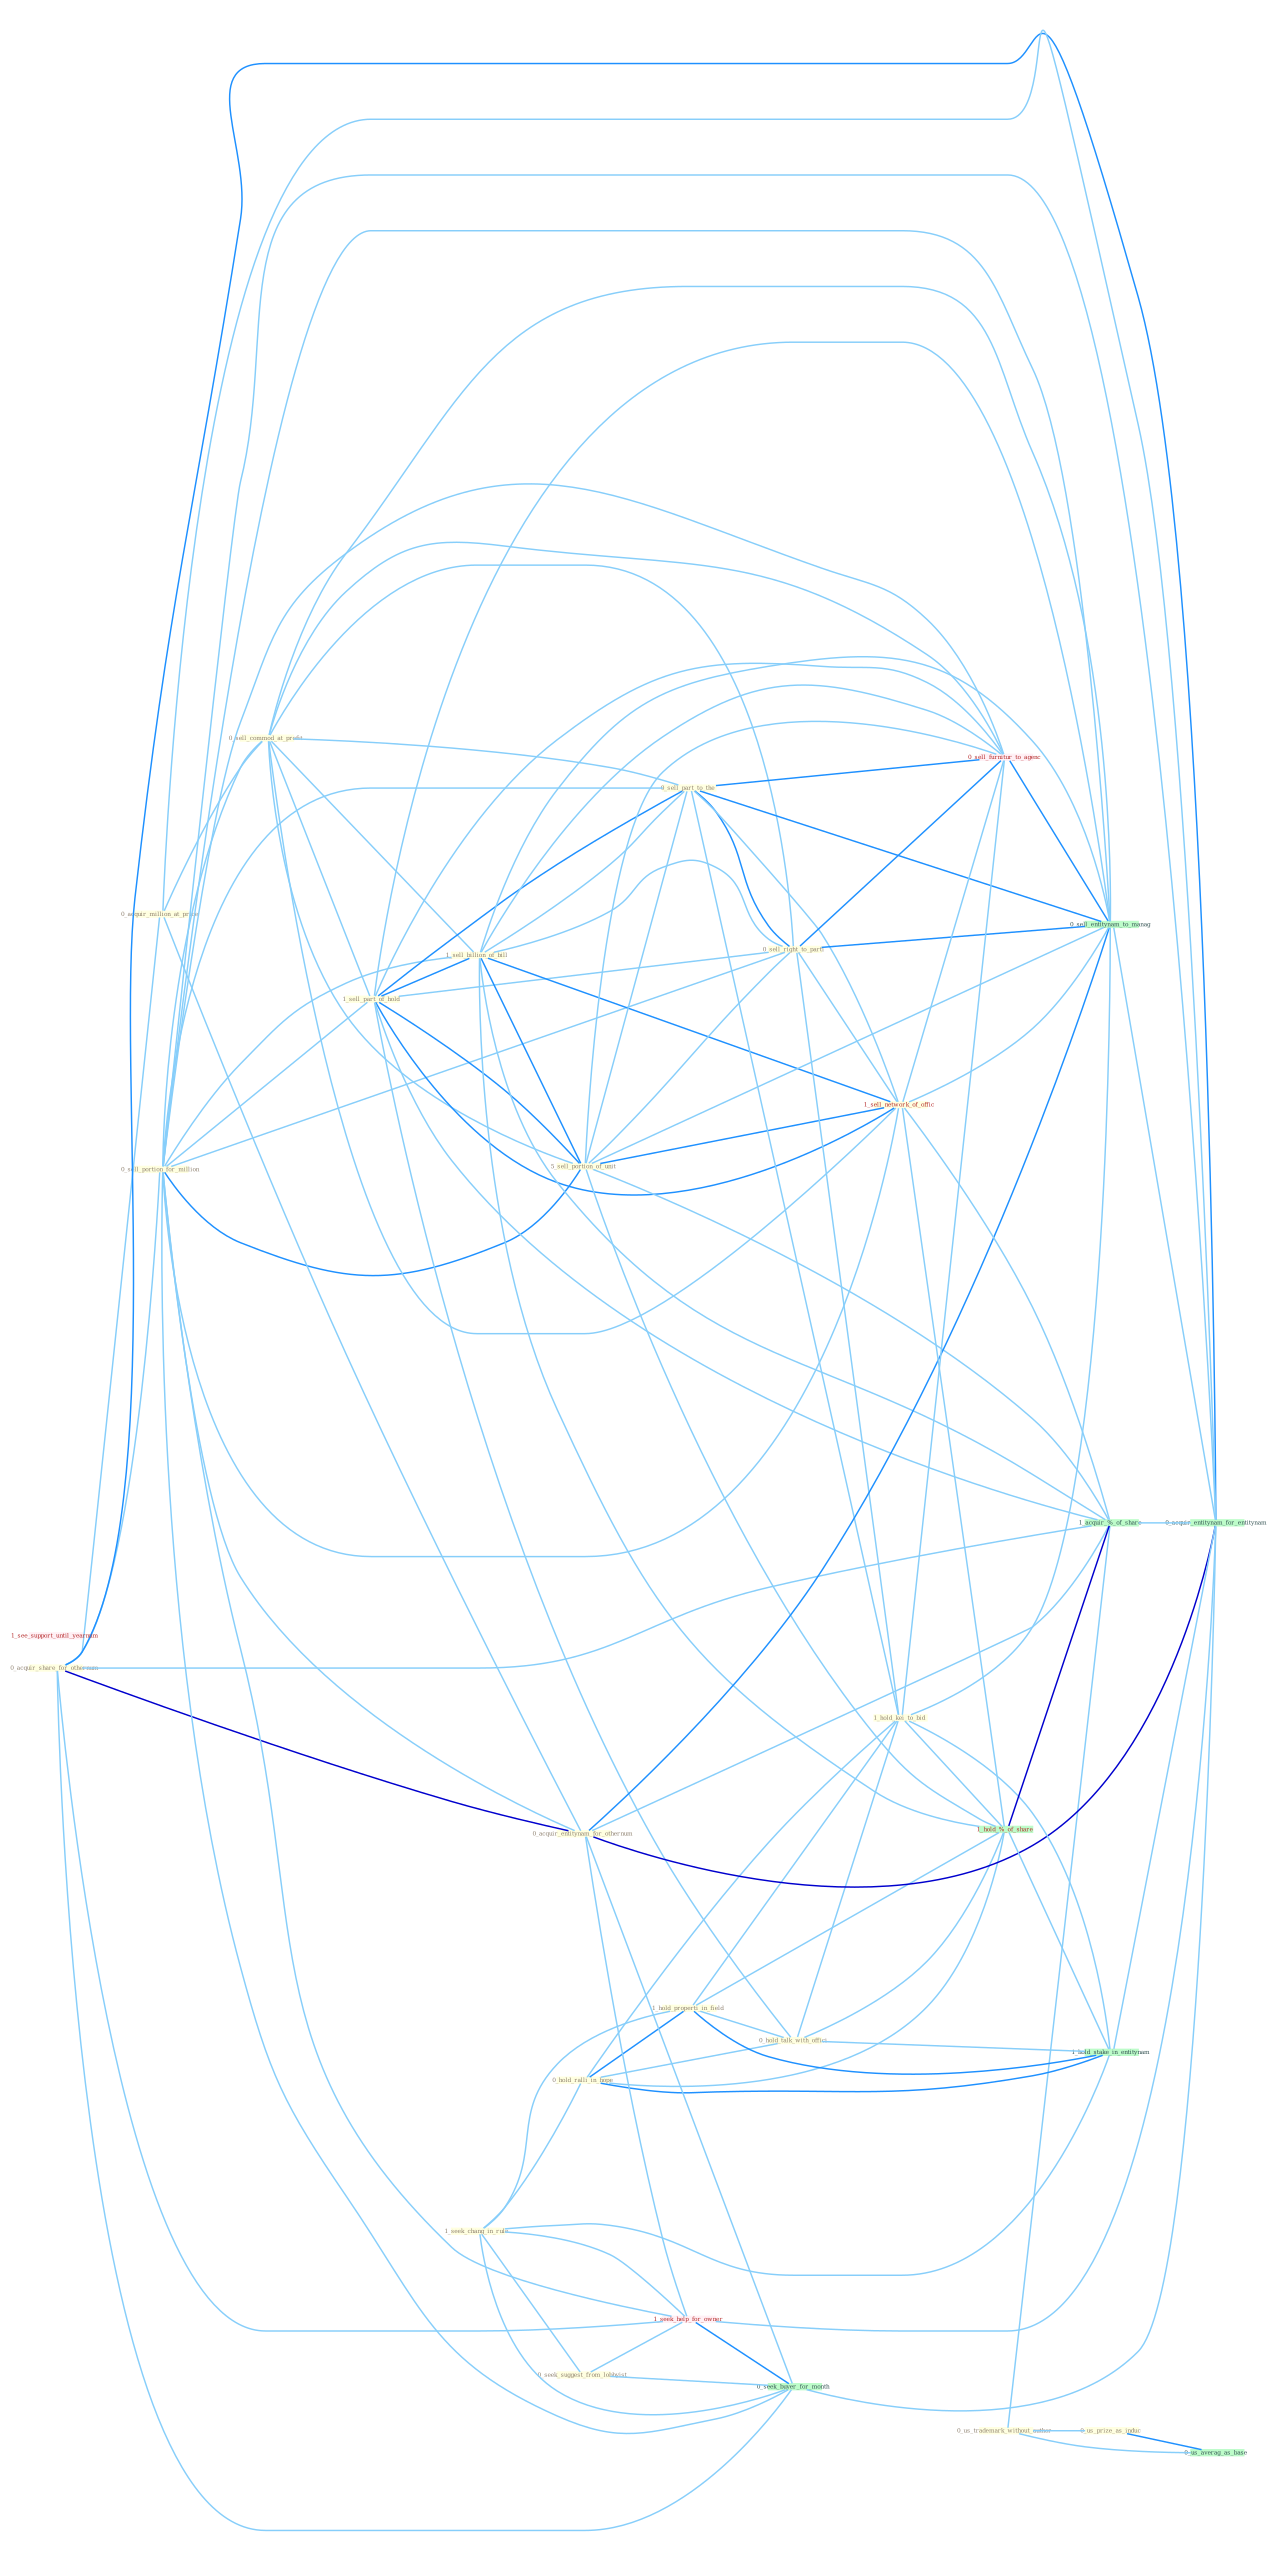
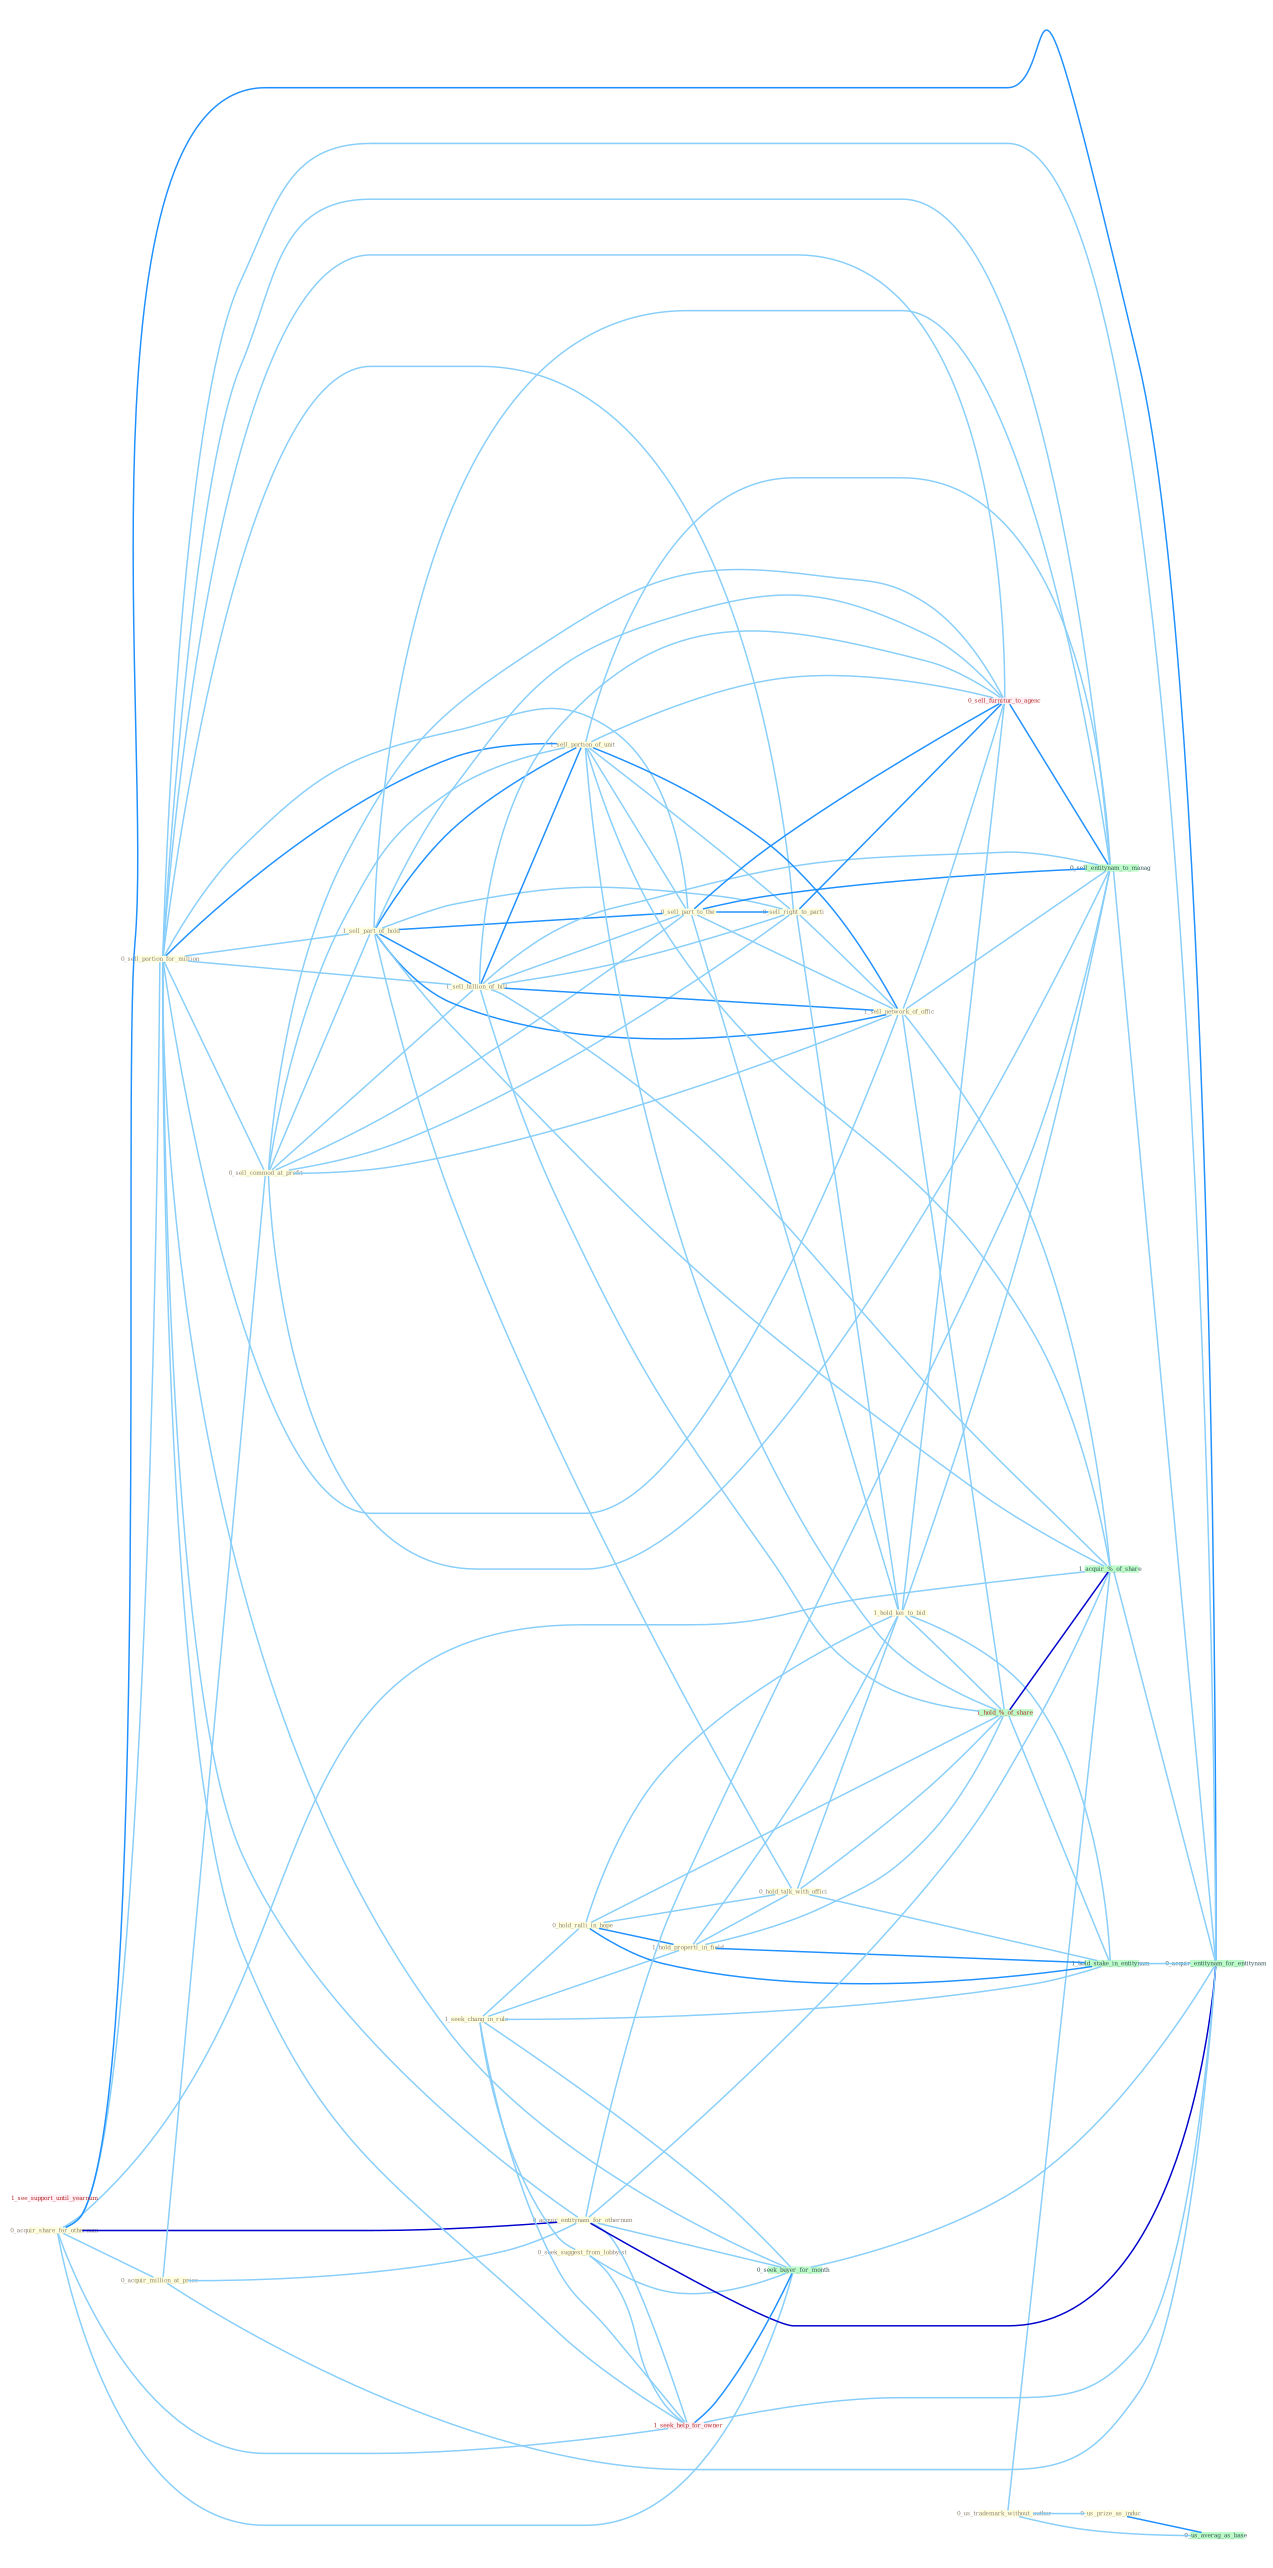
edge "0_sell_entitynam_to_manag" -- "0_sell_right_to_parti": removed
node "1_sell_network_of_offic": fontcolor #b22222 -> #8b7d6b
node "5_sell_portion_of_unit": label "5_sell_portion_of_unit" -> "1_sell_portion_of_unit"
edge "0_sell_entitynam_to_manag" -- "0_acquir_entitynam_for_othernum": color #1e90ff -> #87cefa
